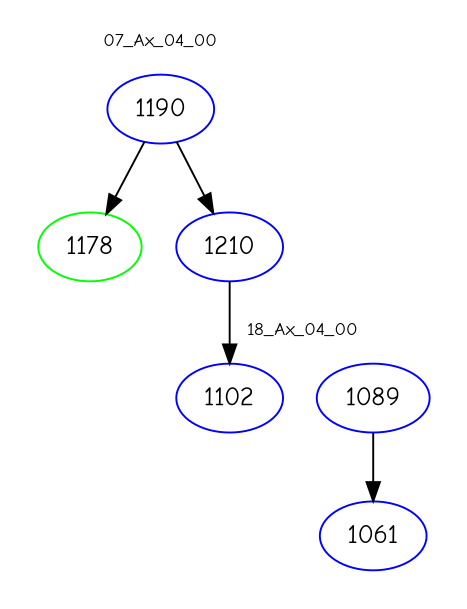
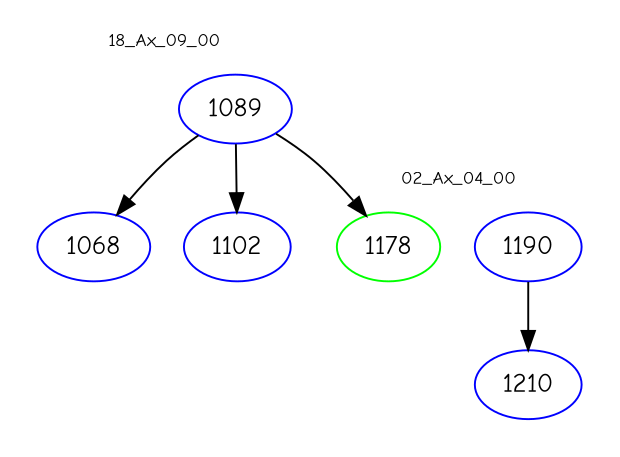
cluster "07_Ax_04_00": label "07_Ax_04_00" -> "02_Ax_04_00"
edge "1190" -> "1178": now "1089" -> "1178"
edge "1210" -> "1102": now "1089" -> "1102"
cluster "18_Ax_04_00": label "18_Ax_04_00" -> "18_Ax_09_00"
node "1061": label "1061" -> "1068"
